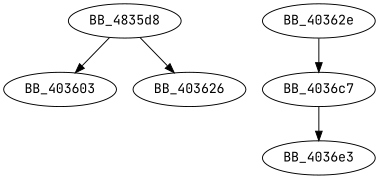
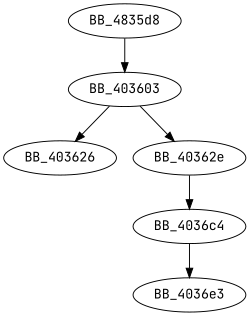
edge "BB_4835d8" -> "BB_403626": now "BB_403603" -> "BB_403626"
node "BB_4036c7": label "BB_4036c7" -> "BB_4036c4"
edge "BB_403603" -> "BB_40362e": added
